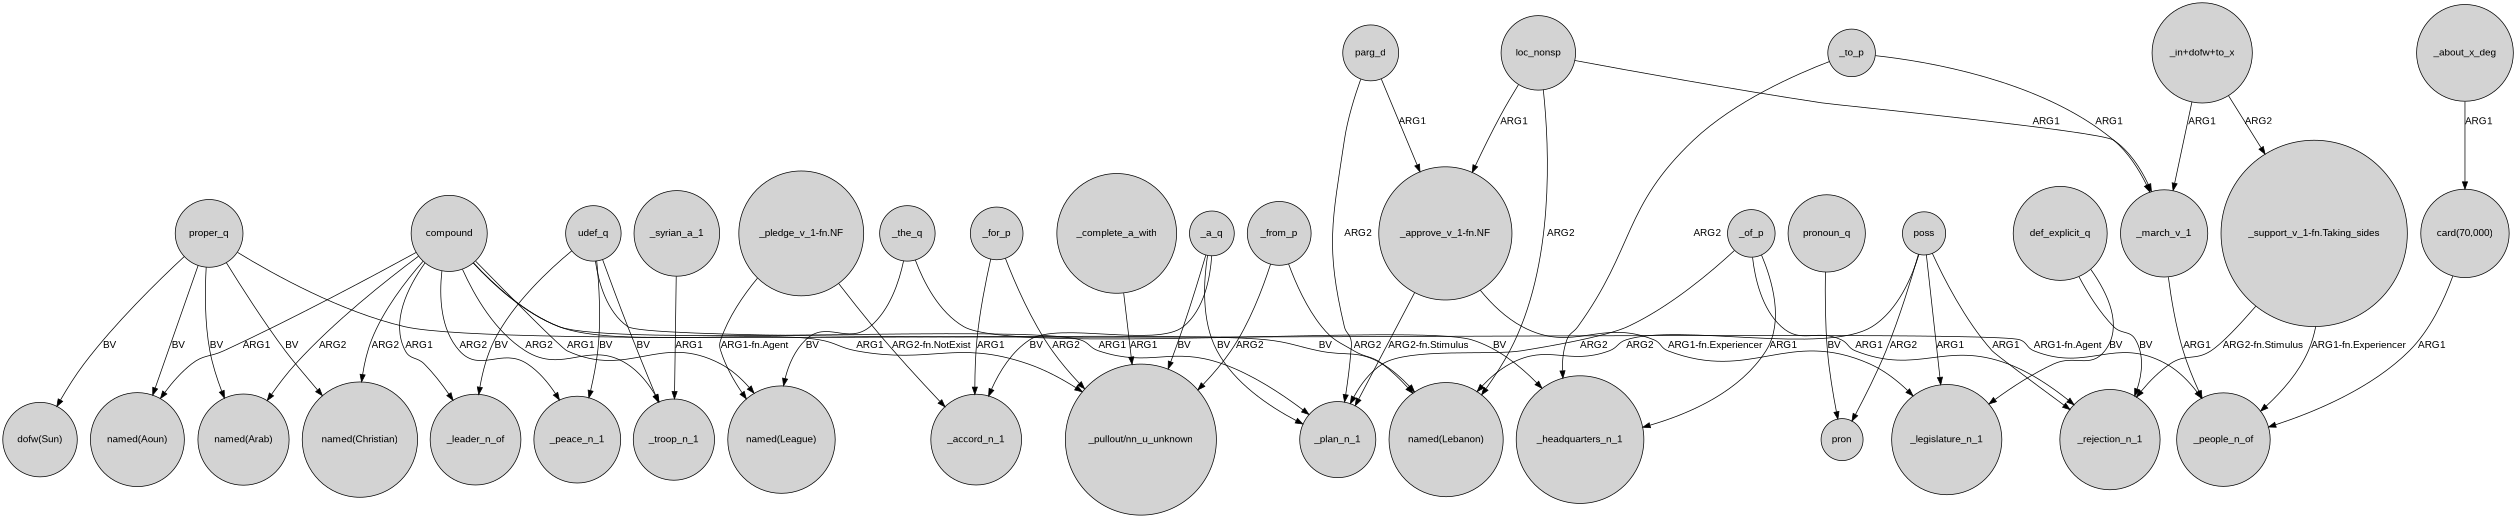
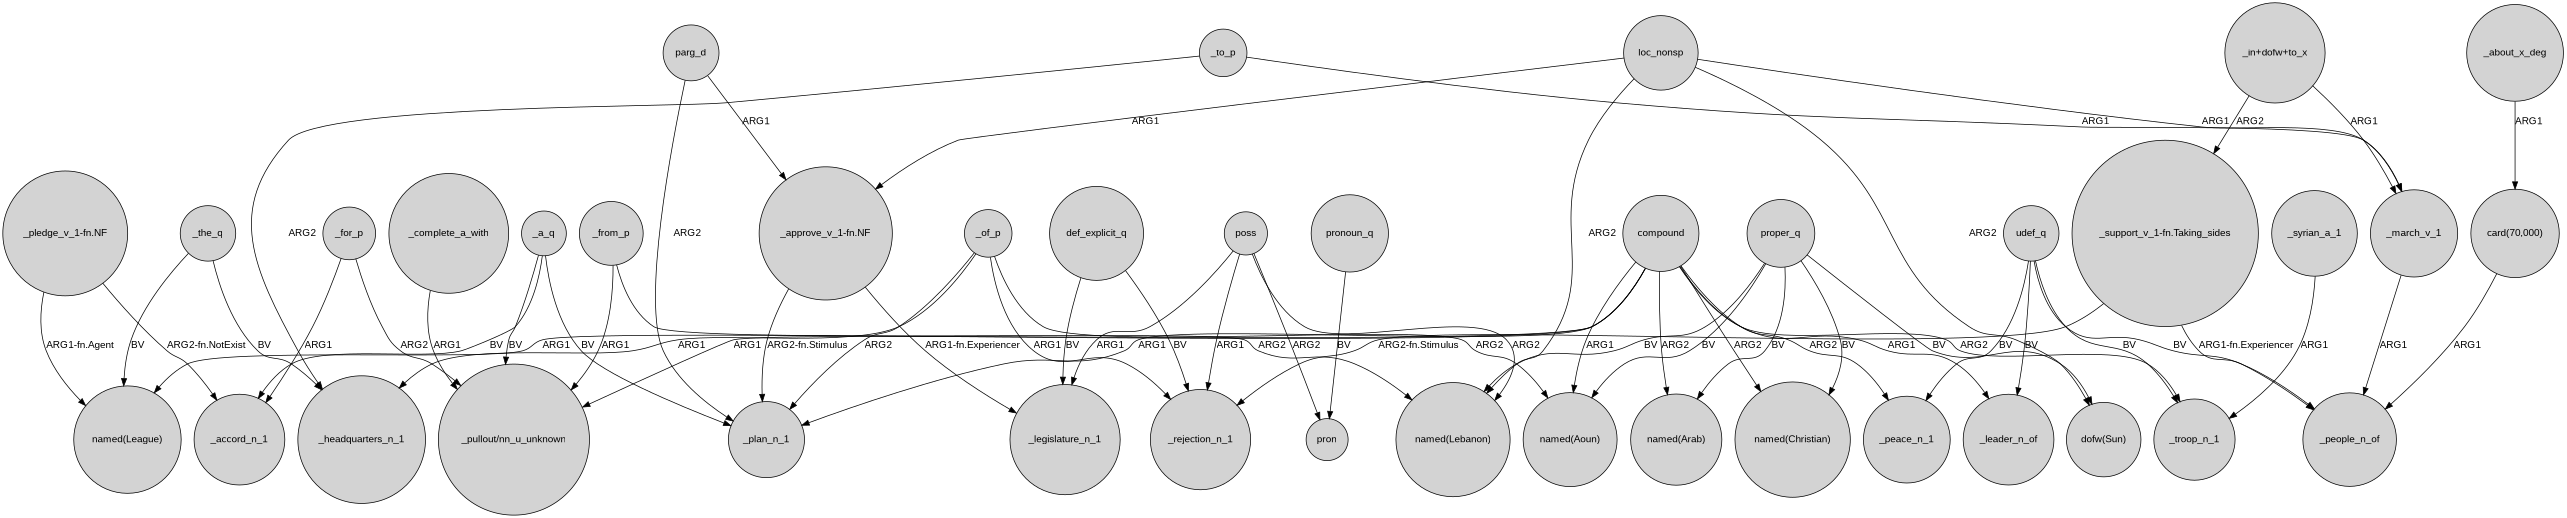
edge "loc_nonsp" -> "dofw(Sun)": added, label "ARG2"
edge "_of_p" -> "named(Aoun)": added, label "ARG2"
edge "_from_p" -> "_pullout/nn_u_unknown": label "ARG2" -> "ARG1"
edge "udef_q" -> "_people_n_of": label "ARG1-fn.Agent" -> "BV"
